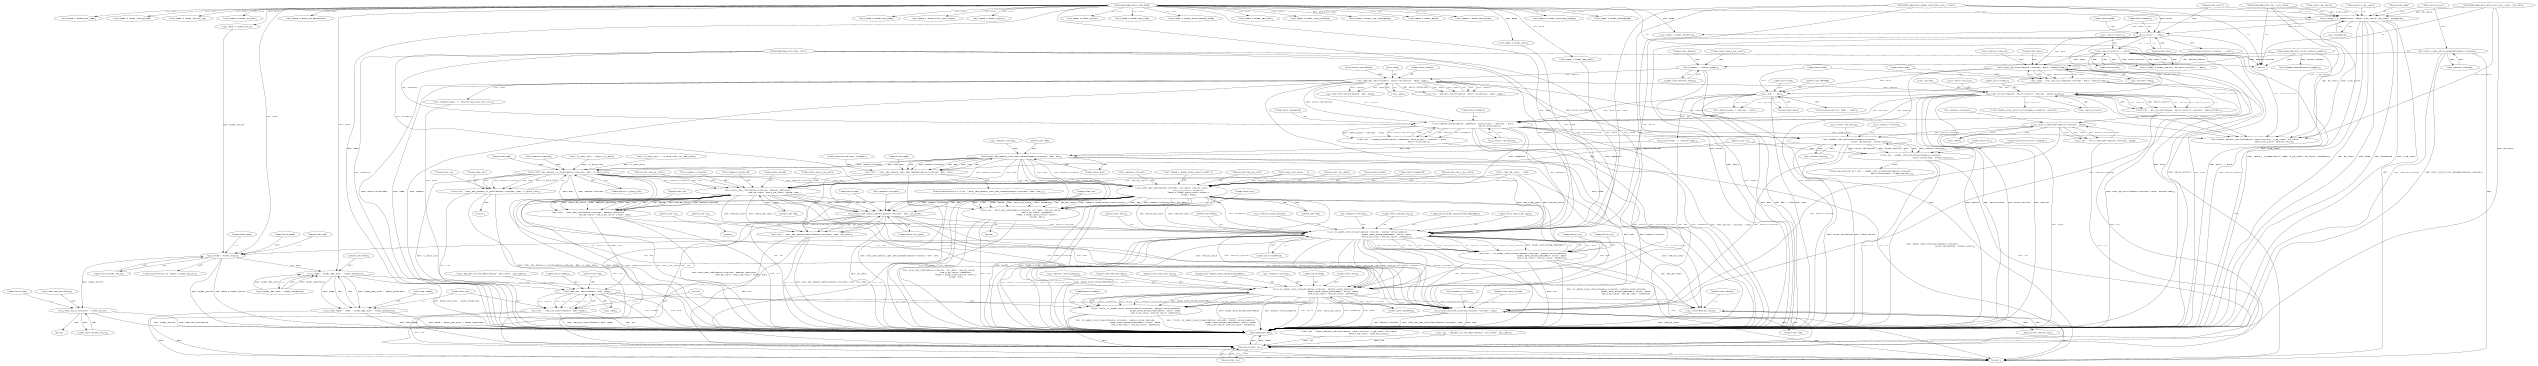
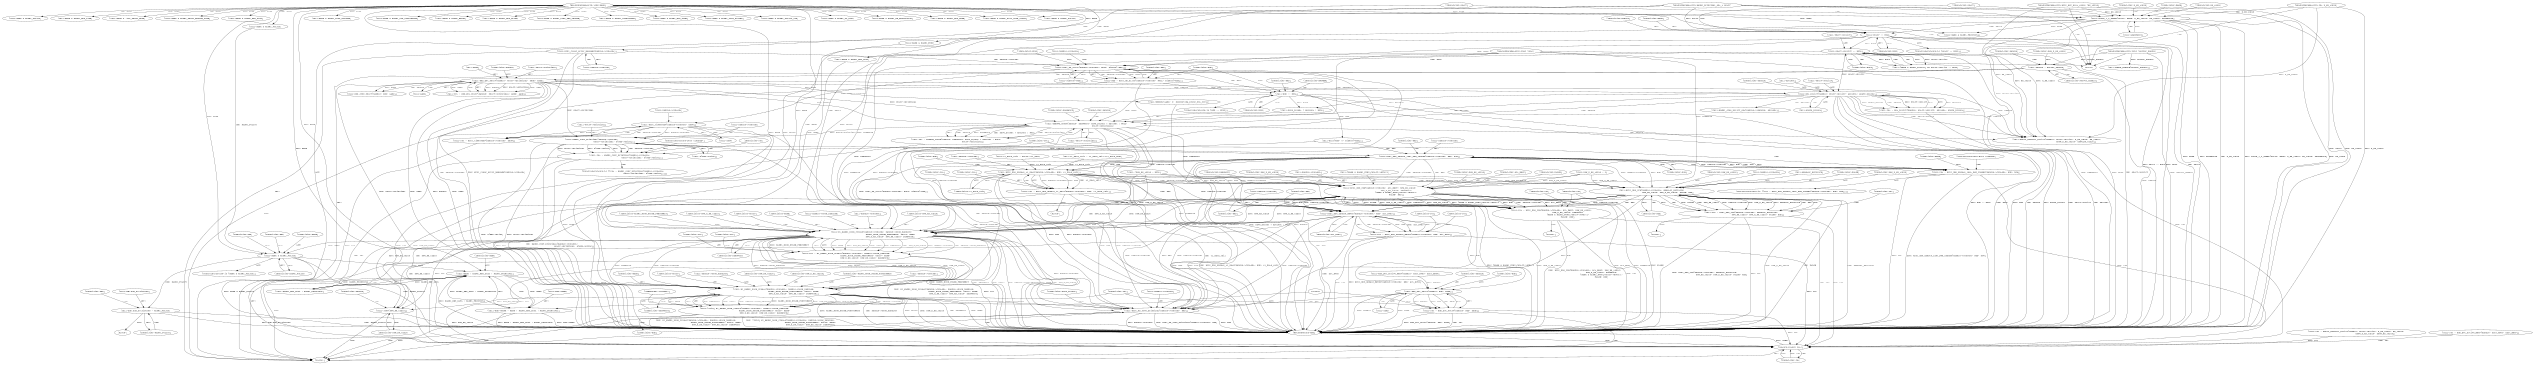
edge "(MethodParameterIn,long mask)" -> "(Call,mask & KADM5_AUX_ATTRIBUTES)": label "DDG: new_n_ks_tuple" -> "DDG: mask"
node "(Call,mask & ~ALL_PRINC_MASK)": added
